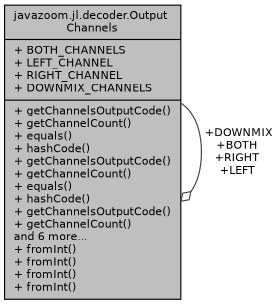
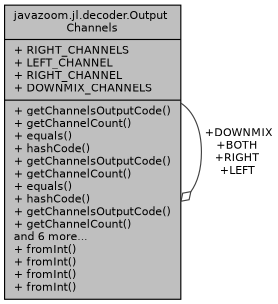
node "javazoom.jl.decoder.Output": text "+ BOTH_CHANNELS" -> "+ RIGHT_CHANNELS"
